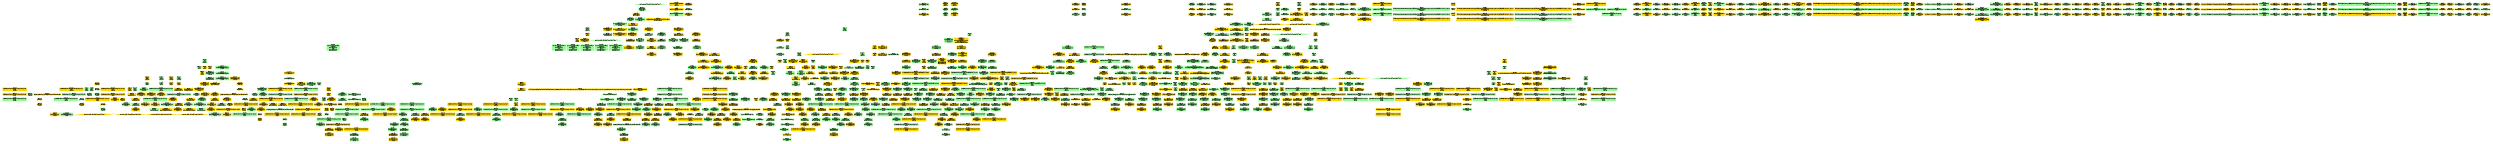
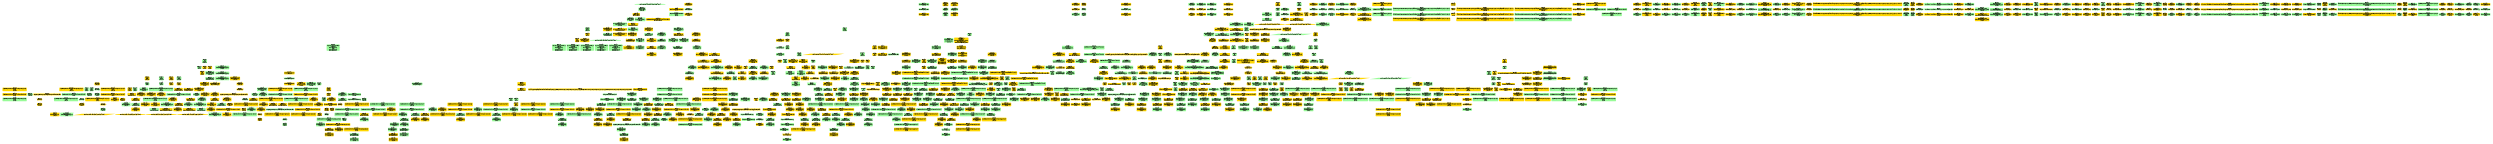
node "CE0x5833ac0": removed
node "CE0x574c120": fillcolor palegreen -> gold
node "CE0x577eac0": fillcolor gold -> palegreen
node "CE0x57f7c00": fillcolor gold -> palegreen
node "CE0x5819980": fillcolor palegreen -> gold
node "CE0x57e4ae0": fillcolor gold -> palegreen
node "CE0x5808fe0": removed
node "CE0x572b550": fillcolor palegreen -> gold
node "CE0x57fb920": fillcolor gold -> palegreen
node "CE0x5823430": added
